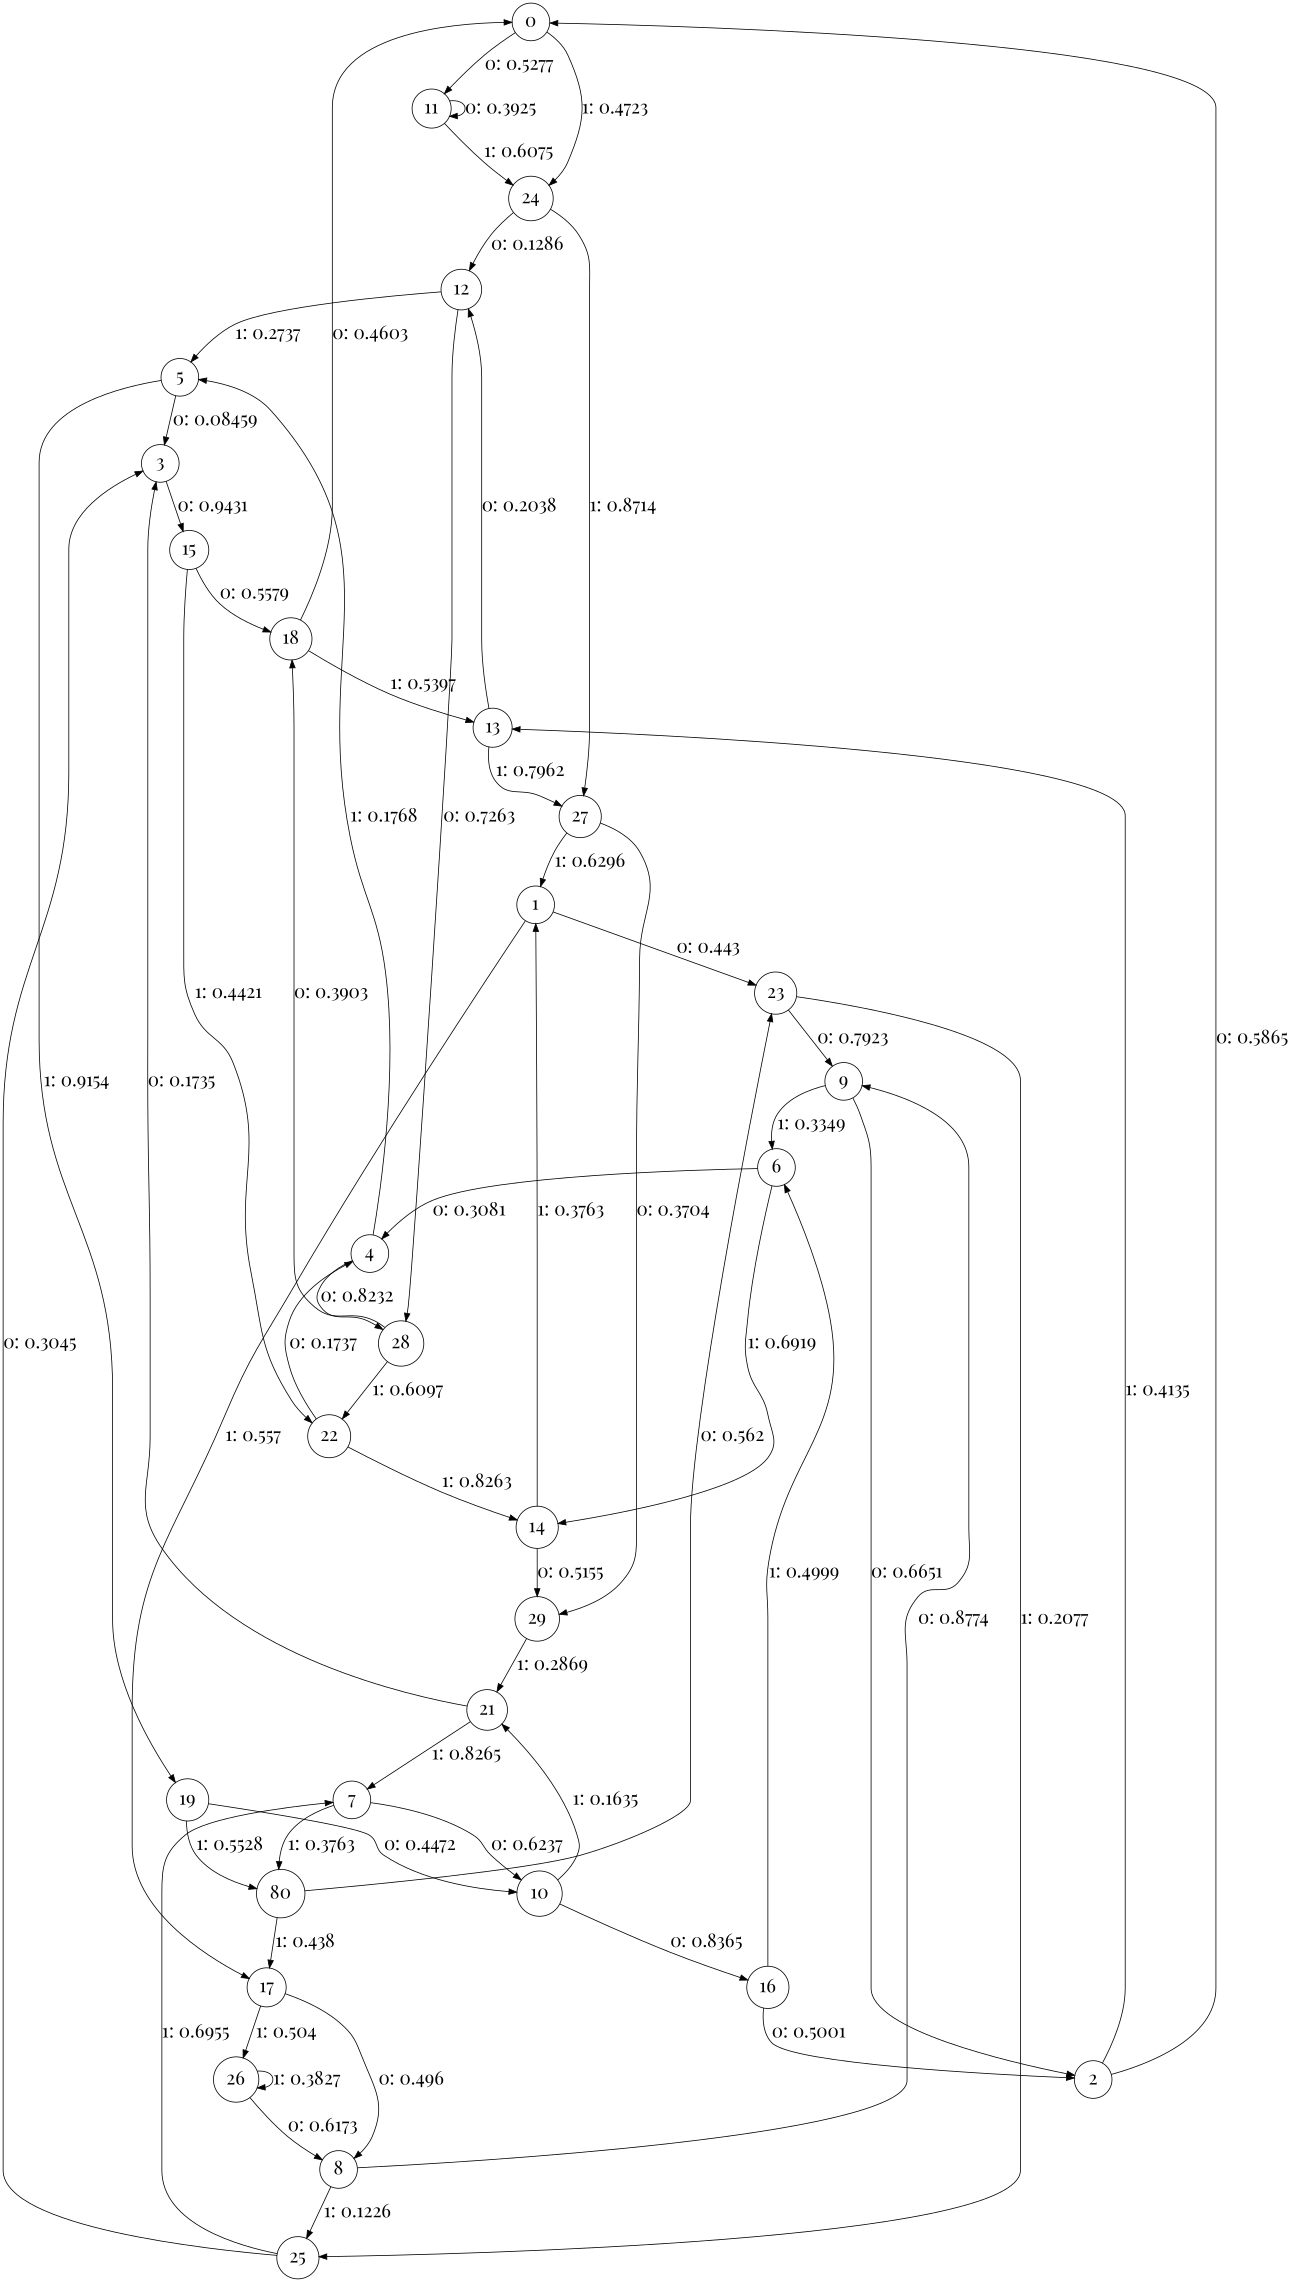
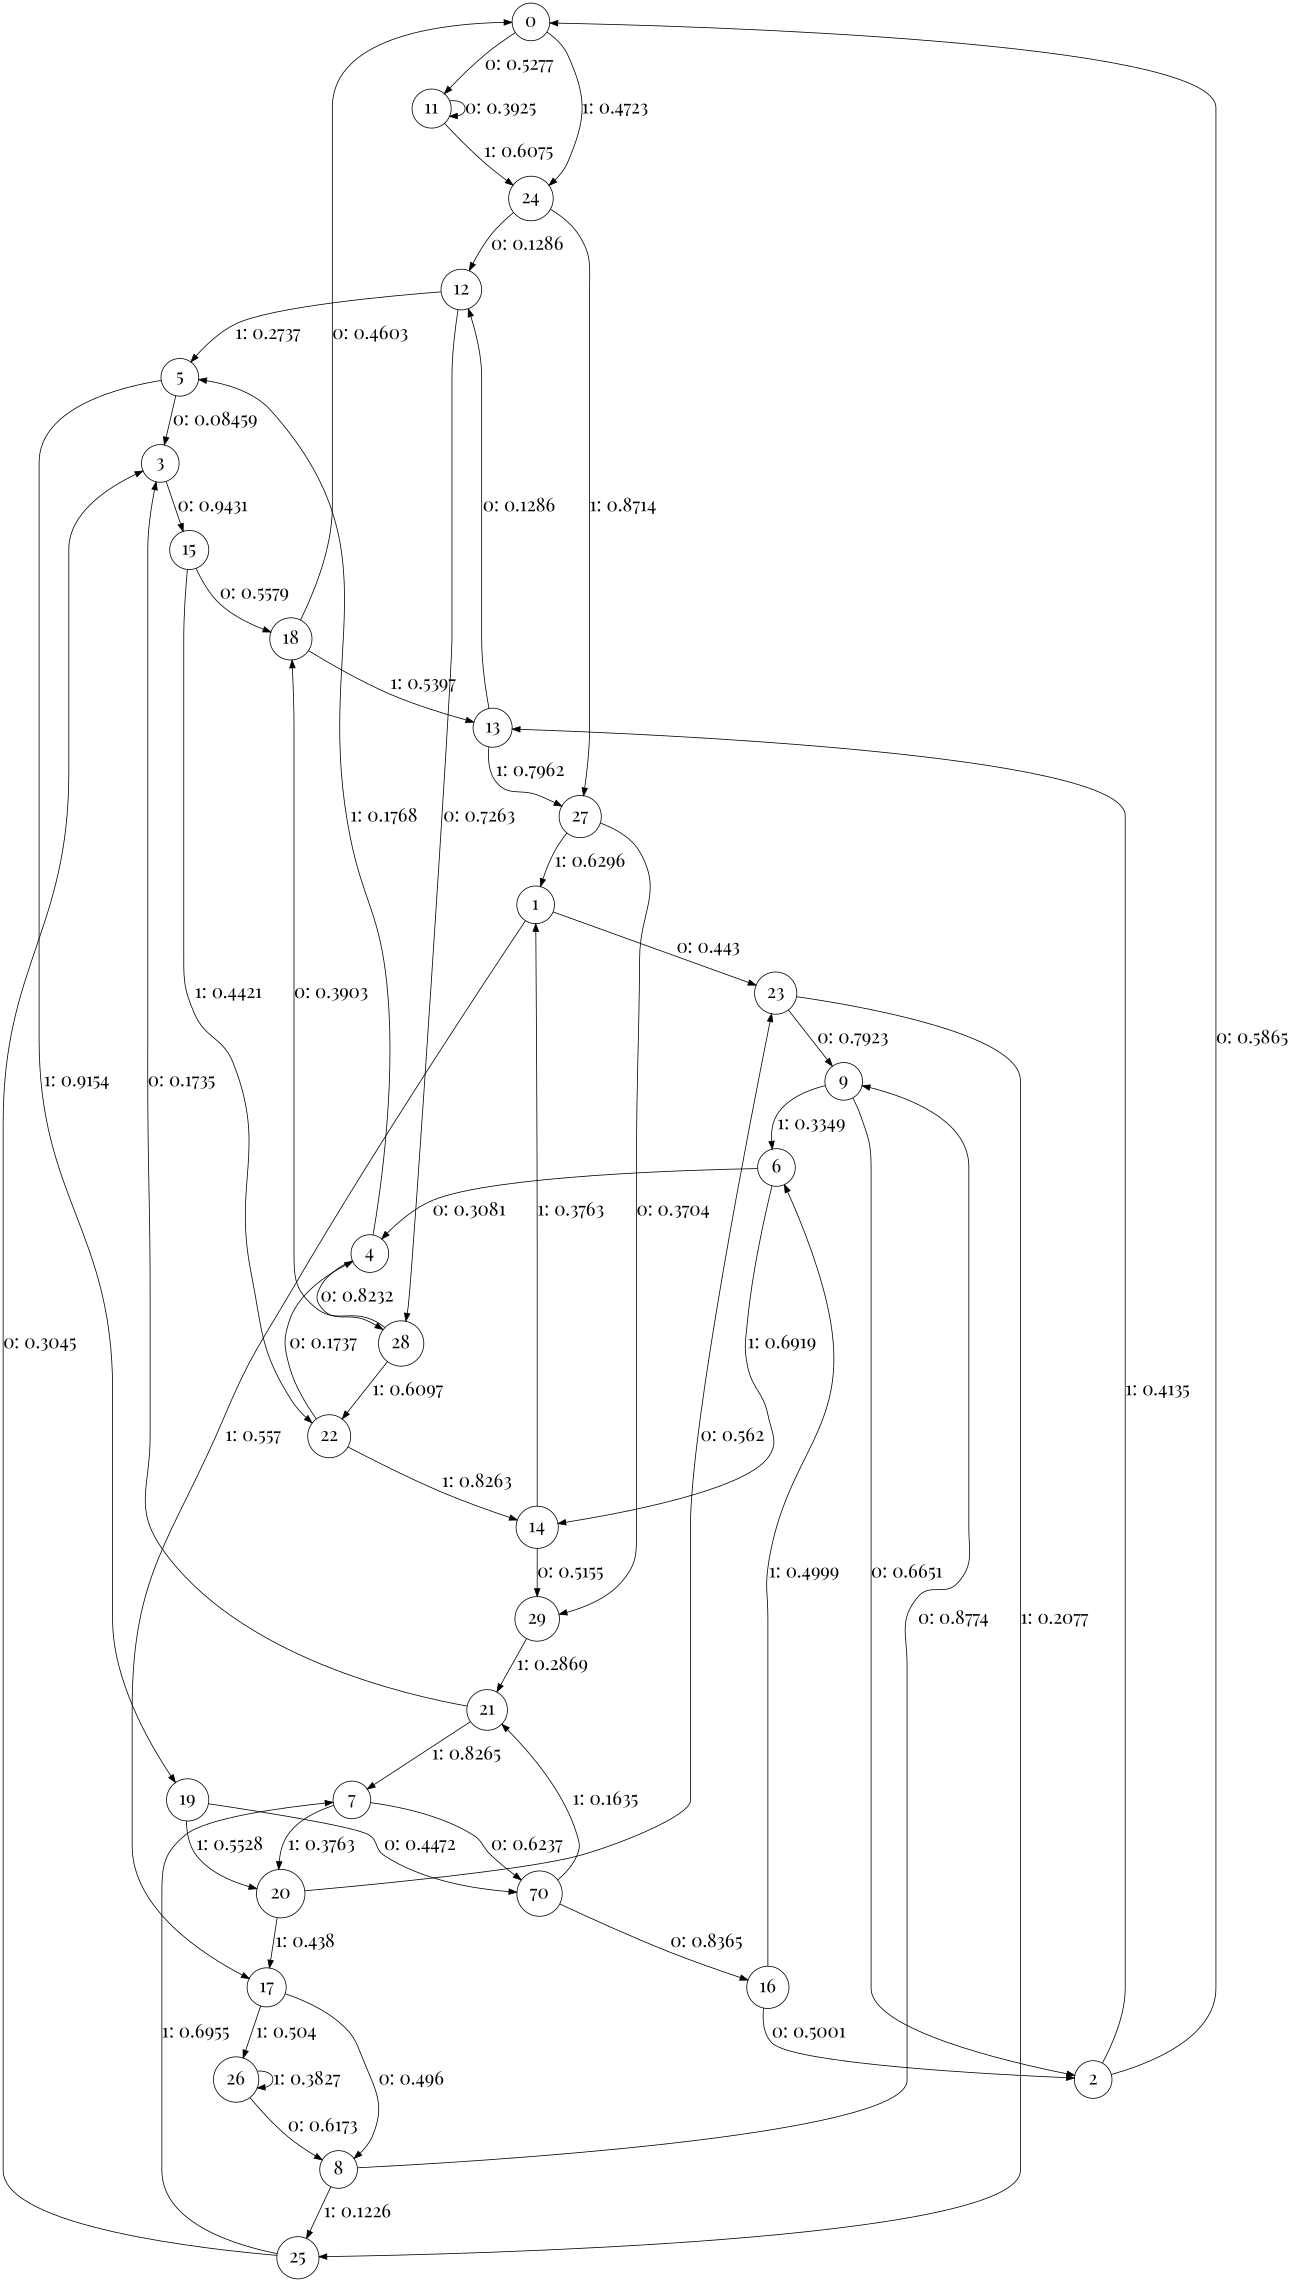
edge "13" -> "12": label "0: 0.2038   " -> "0: 0.1286   "
node "80": label "80" -> "20"
node "10": label "10" -> "70"
